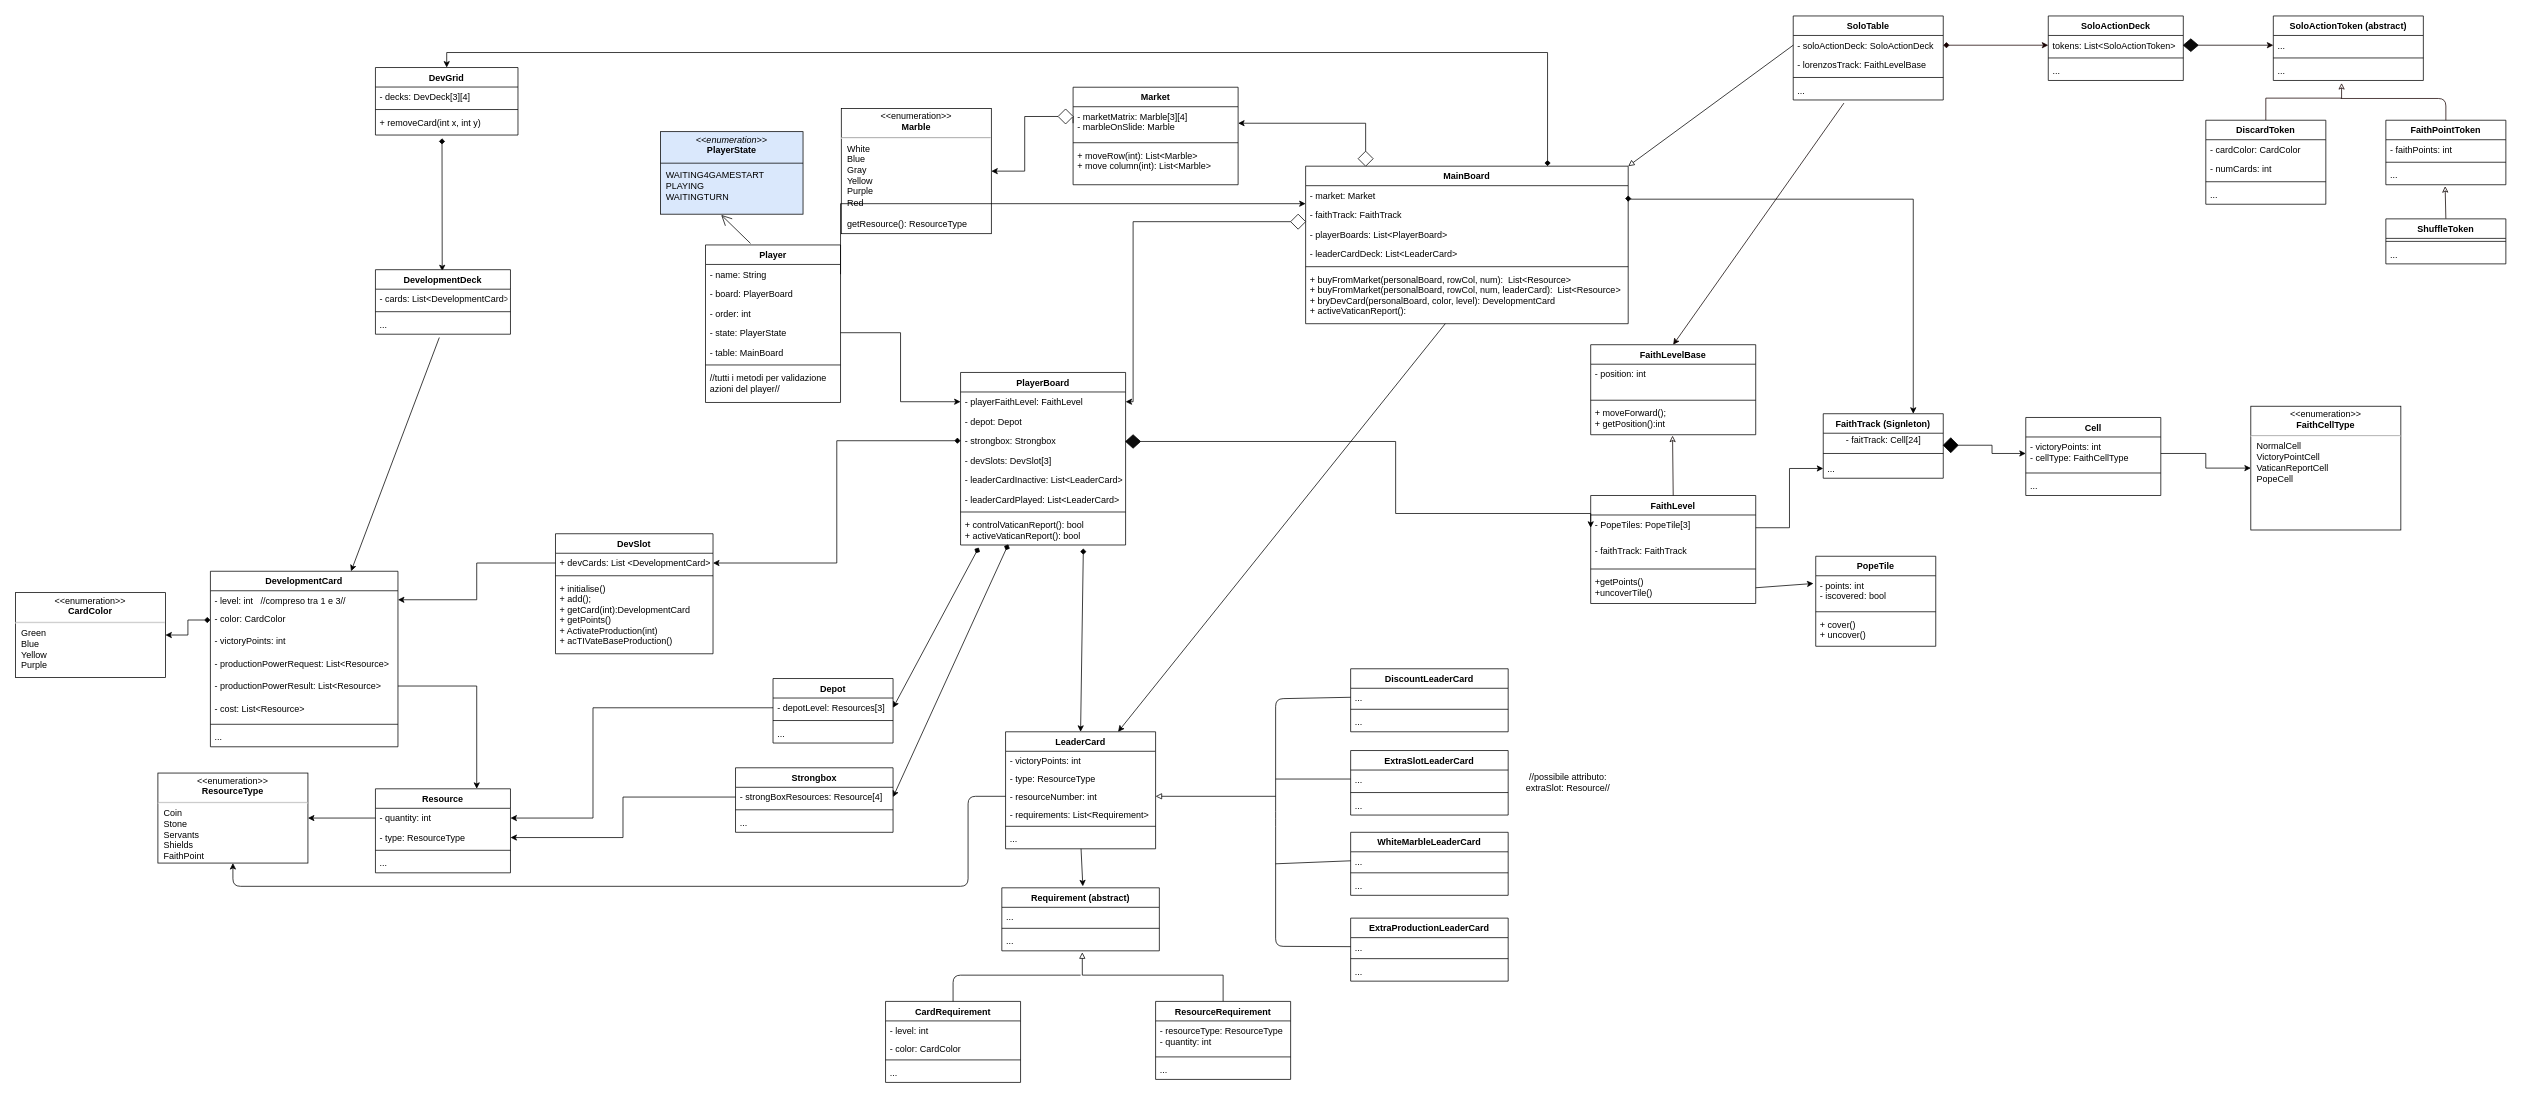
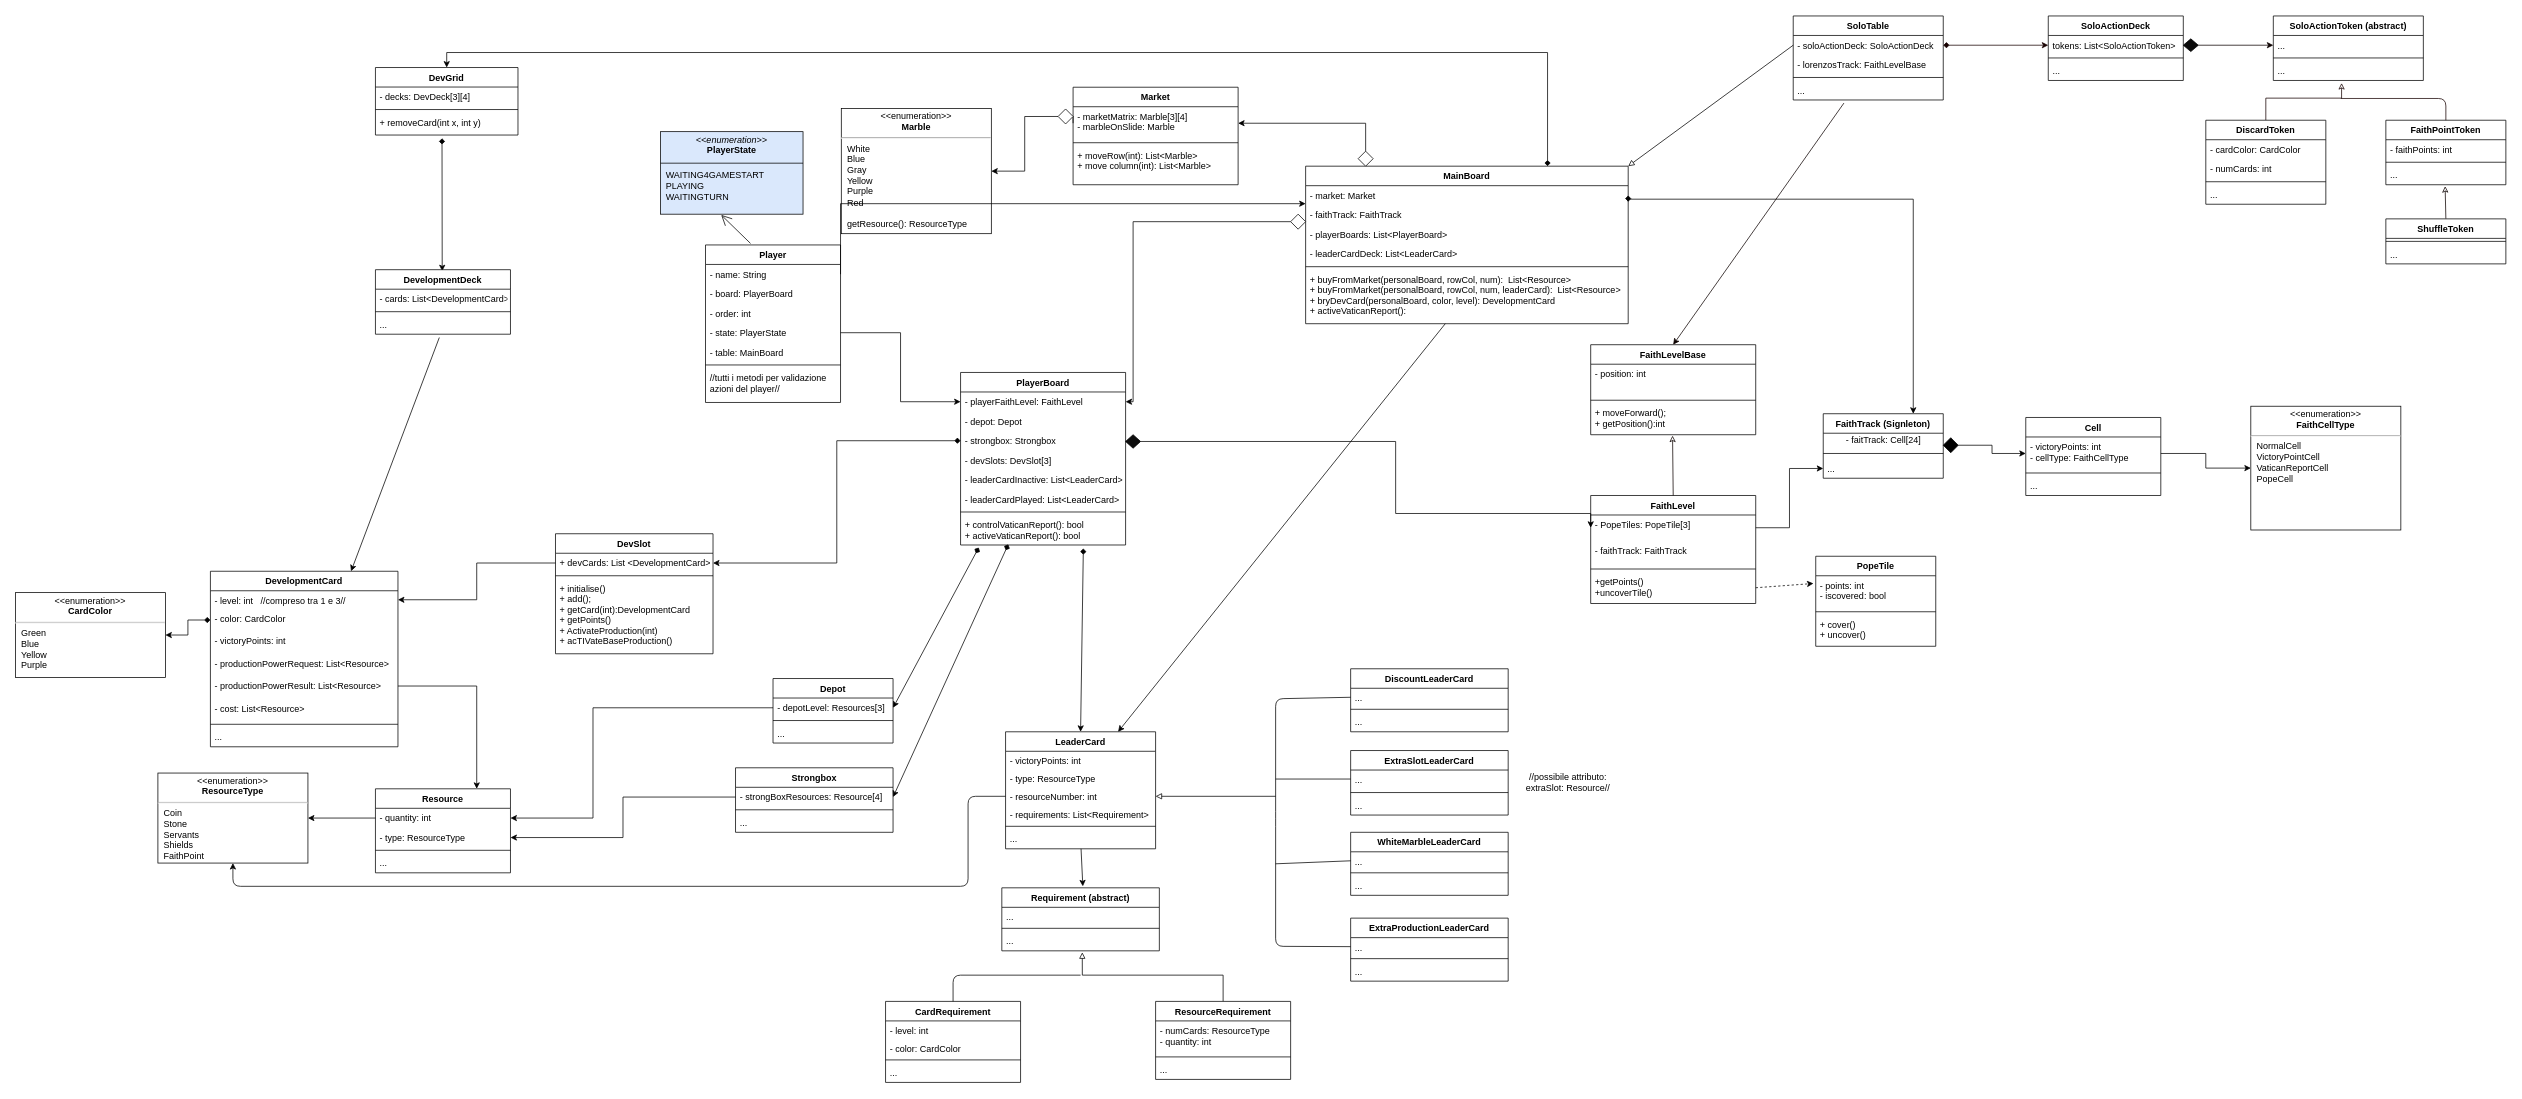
edge "+getPoints() +uncoverTile()" -> "- points: int - iscovered: bool": style solid -> dashed
node "- resourceType: ResourceType - quantity: int": label "- resourceType: ResourceType - quantity: int" -> "- numCards: ResourceType - quantity: int"
